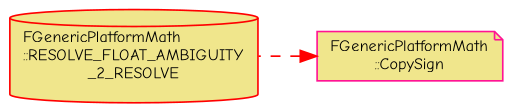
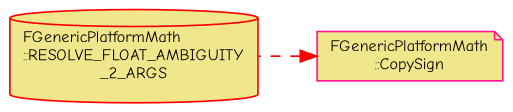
node "FGenericPlatformMath ::RESOLVE_FLOAT_AMBIGUITY _2_RESOLVE": label "FGenericPlatformMath ::RESOLVE_FLOAT_AMBIGUITY _2_RESOLVE" -> "FGenericPlatformMath ::RESOLVE_FLOAT_AMBIGUITY _2_ARGS"
